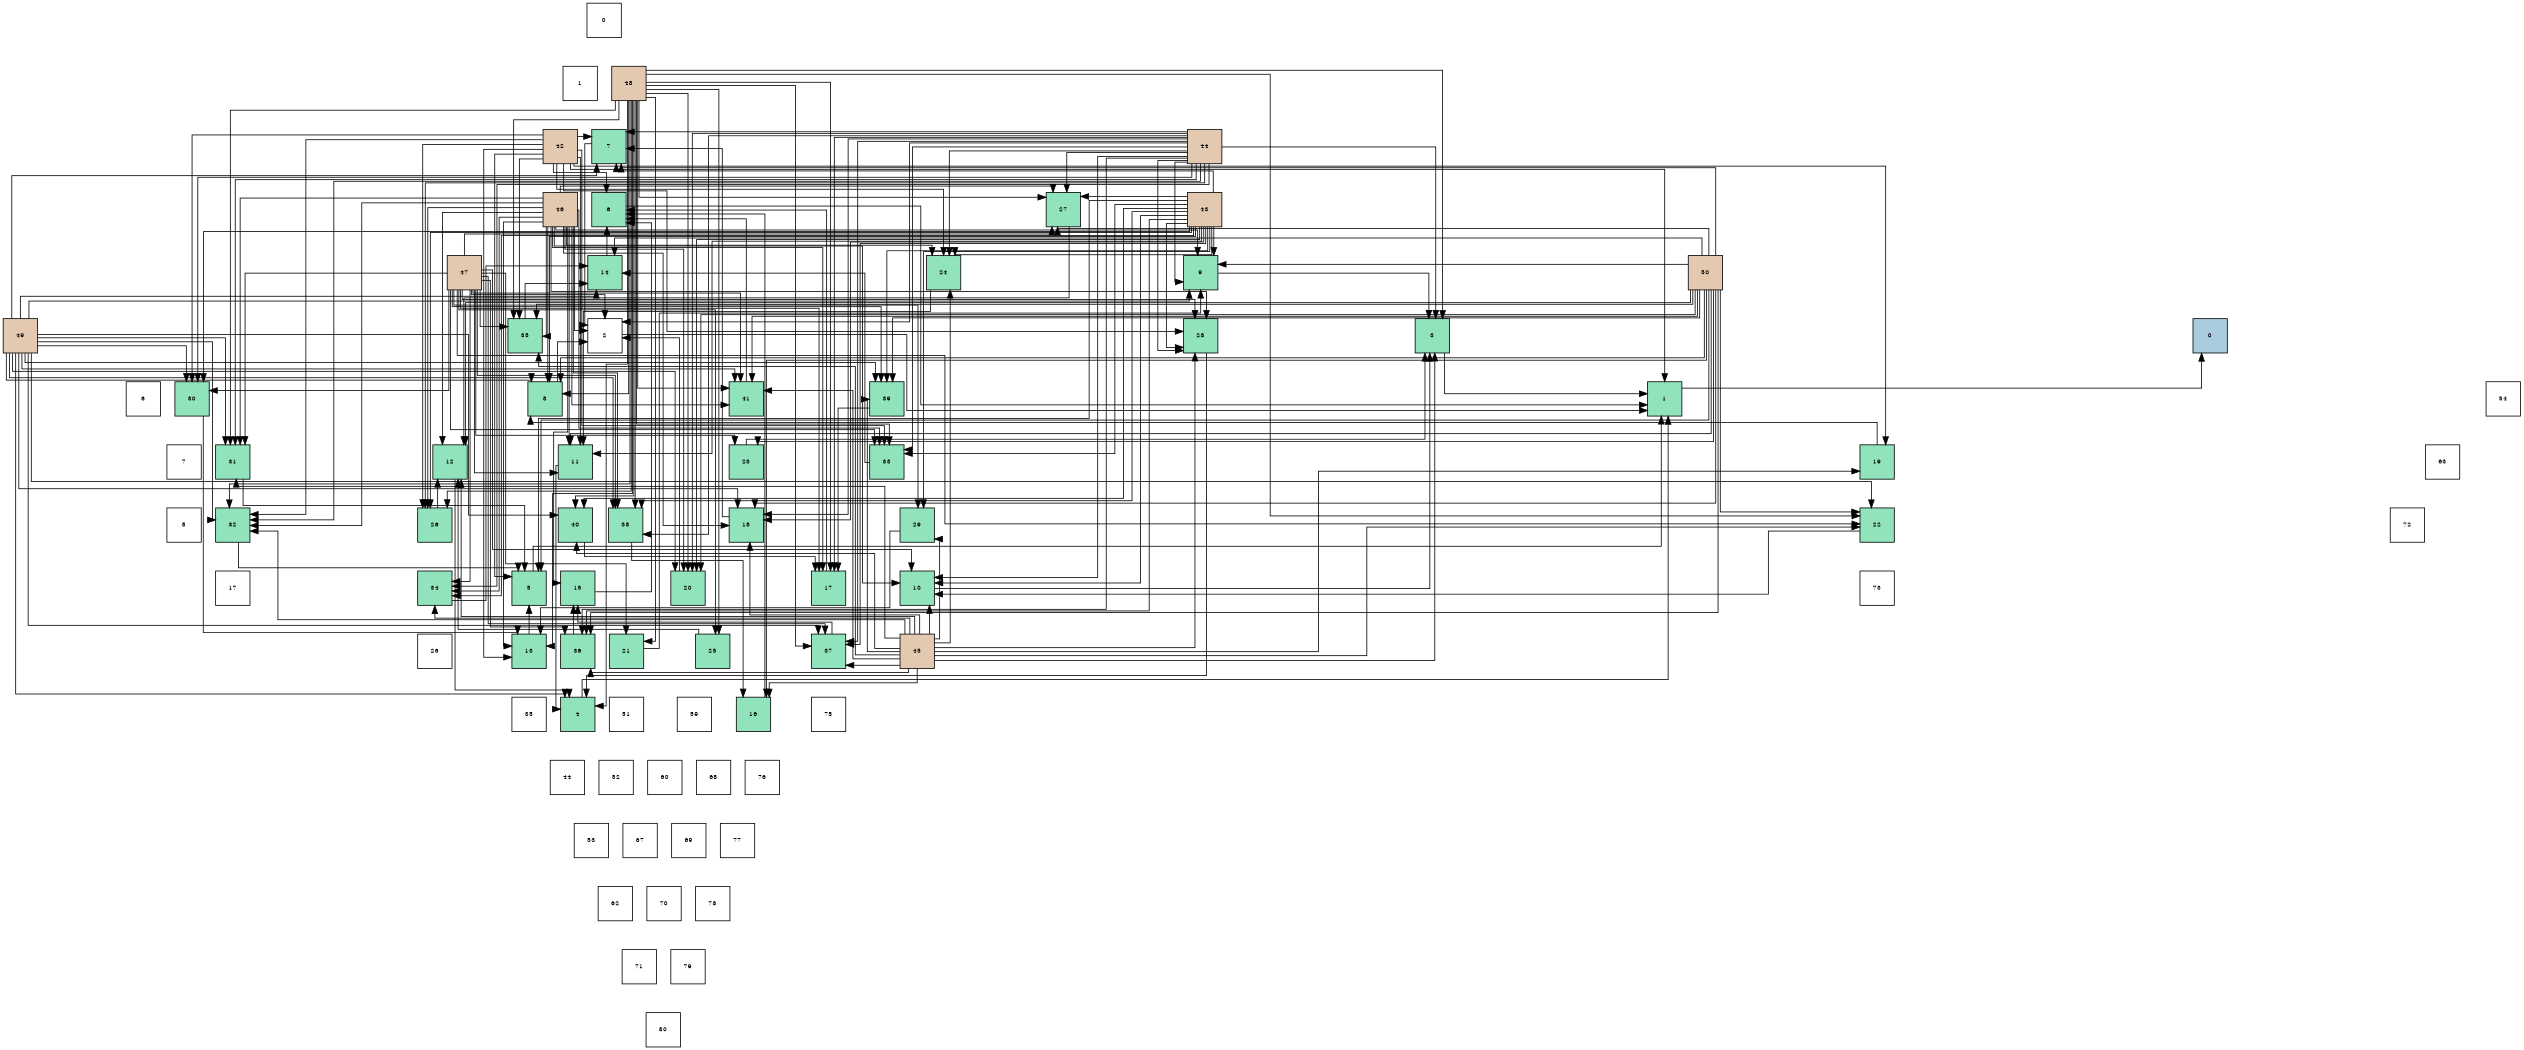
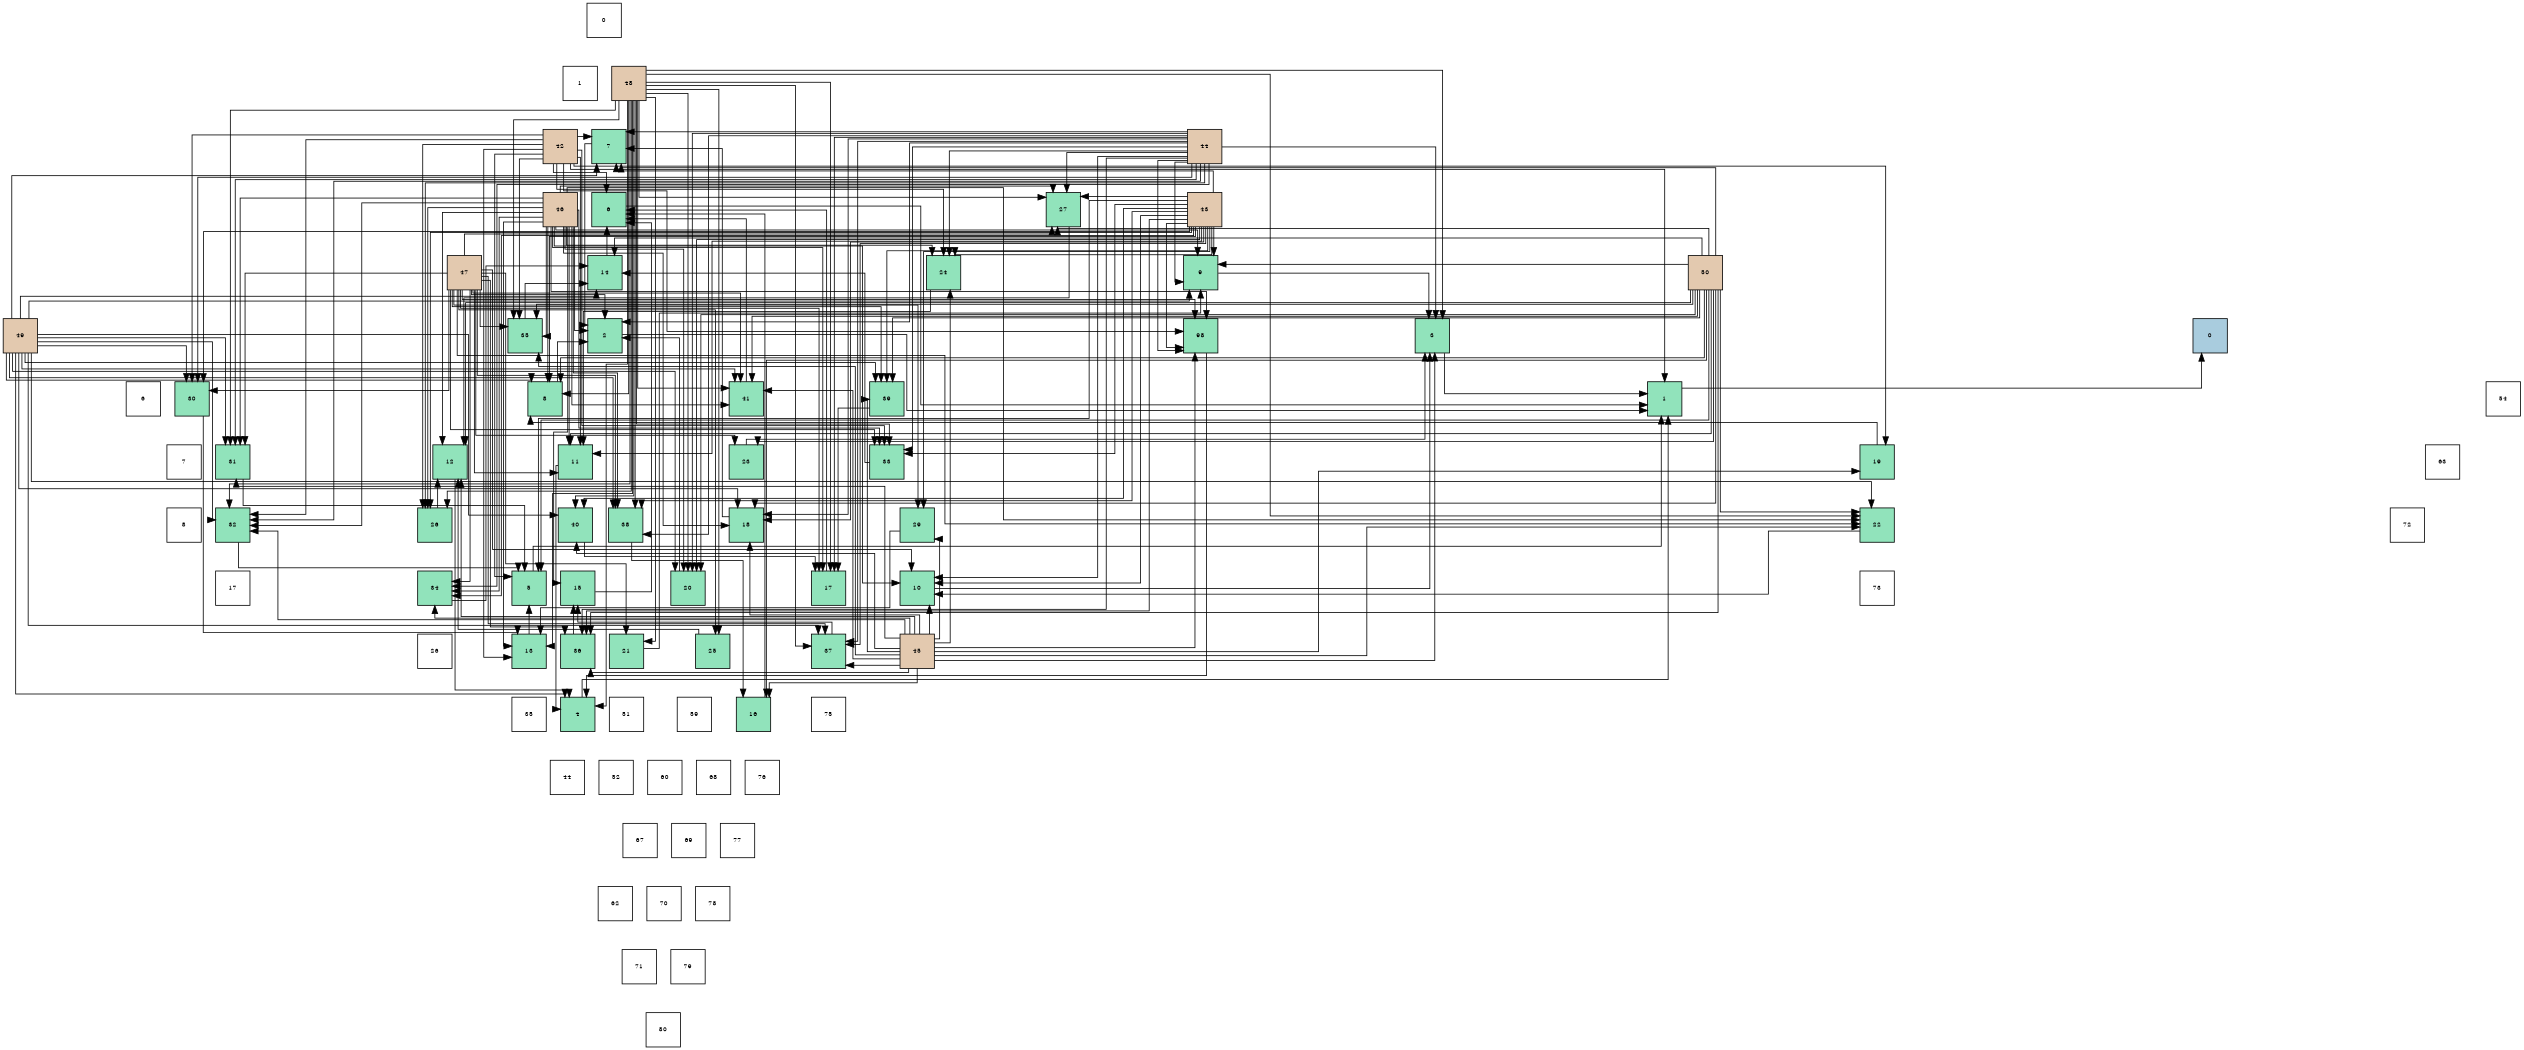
node "2": fillcolor #ffffff -> #91e3bb
node "28": label "28" -> "98"
edge "46" -> "22": added
node "53": removed
